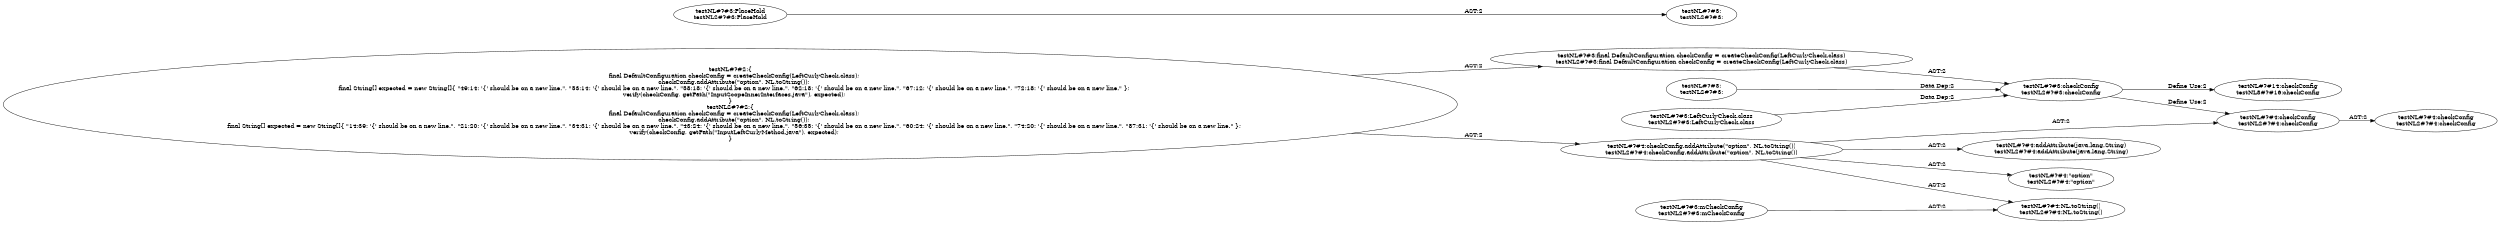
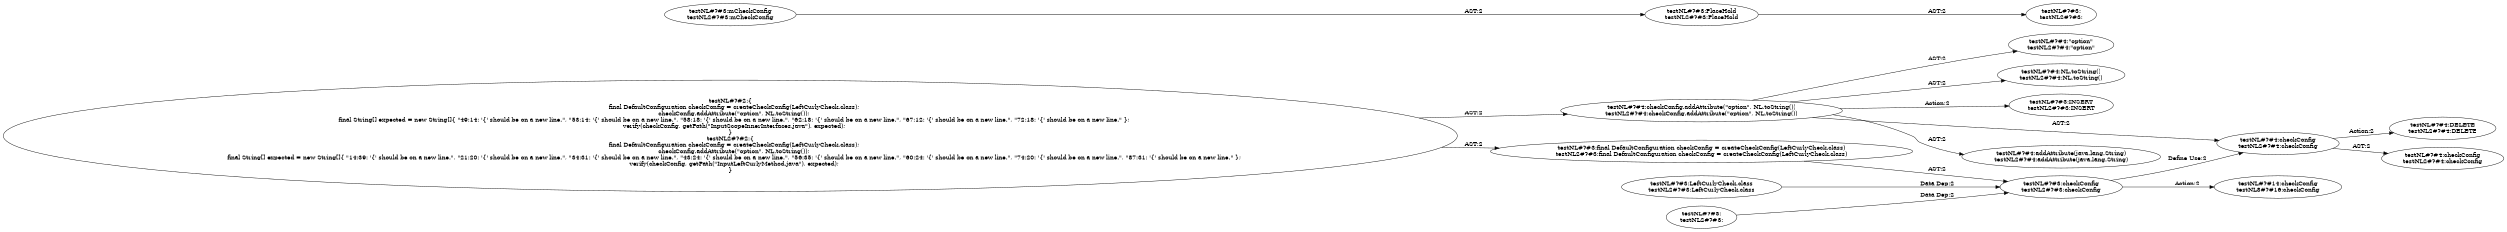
edge "testNL#?#3:checkConfig testNL2#?#3:checkConfig" -> "testNL#?#14:checkConfig testNL8#?#16:checkConfig": label "Define Use:2" -> "Action:2"
node "testNL#?#3:INSERT testNL2#?#3:INSERT": added
node "testNL#?#4:DELETE testNL2#?#4:DELETE": added
edge "testNL#?#3:mCheckConfig testNL2#?#3:mCheckConfig" -> "testNL#?#4:NL.toString() testNL2#?#4:NL.toString()": now "testNL#?#3:mCheckConfig testNL2#?#3:mCheckConfig" -> "testNL#?#3:PlaceHold testNL2#?#3:PlaceHold"
